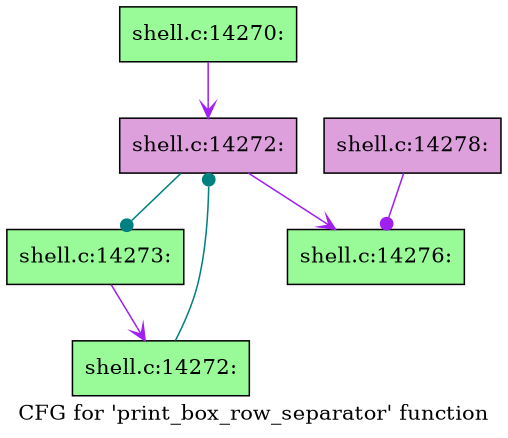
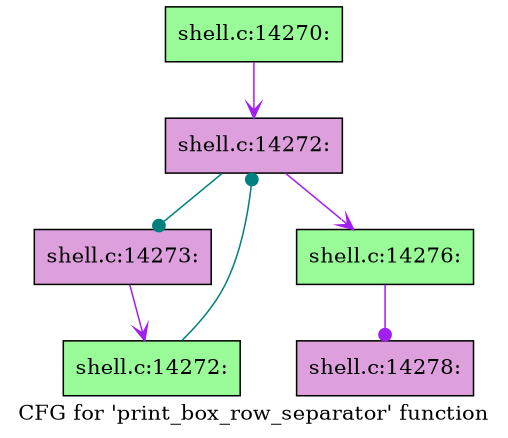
edge "shell.c:14278:" -> "shell.c:14276:": reversed
node "shell.c:14273:": fillcolor palegreen -> plum
